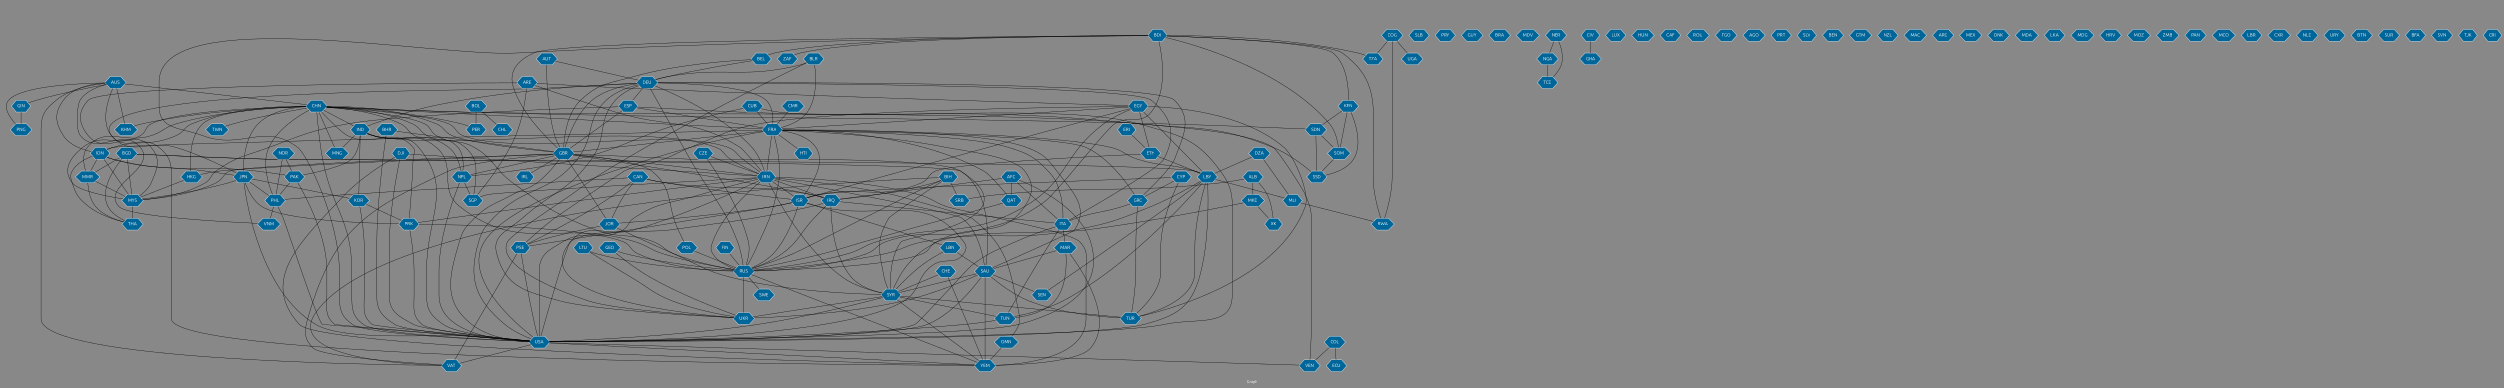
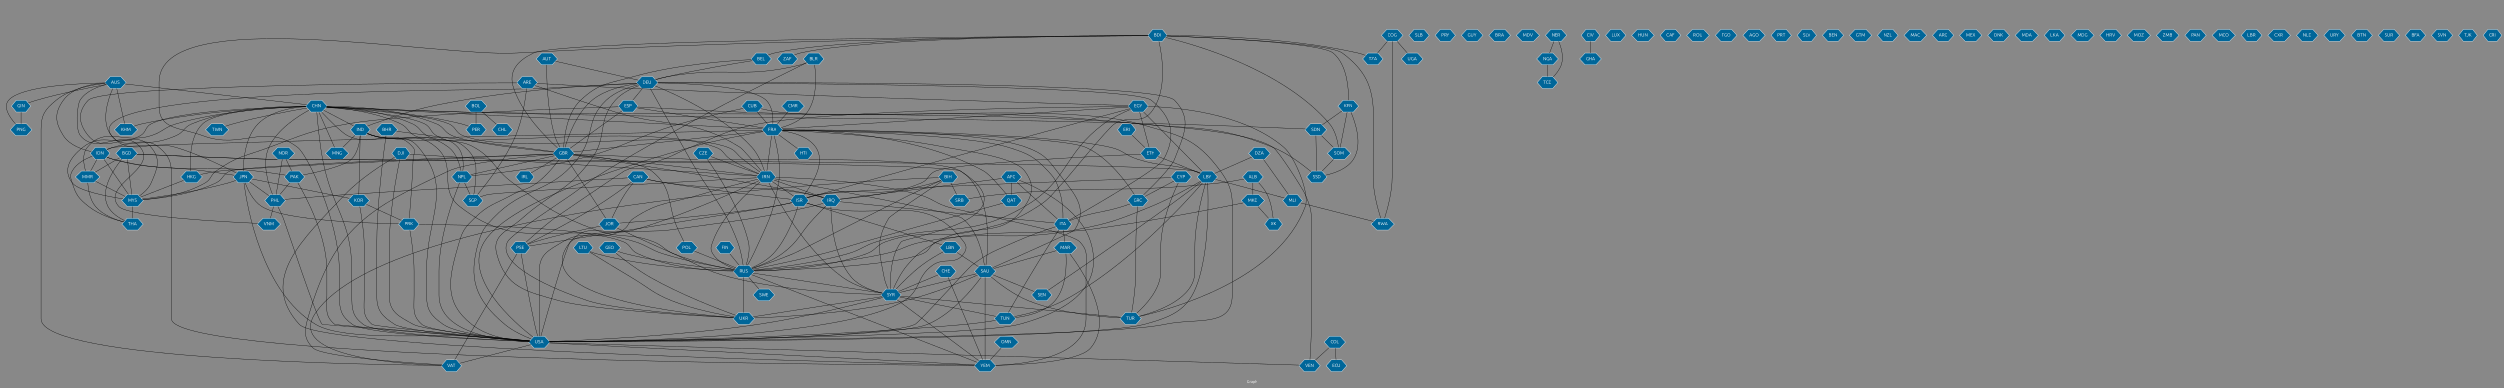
edge "IRN" -- "PRK": removed
edge "IRN" -- "OMN": removed
edge "RUS" -- "SYR": added
